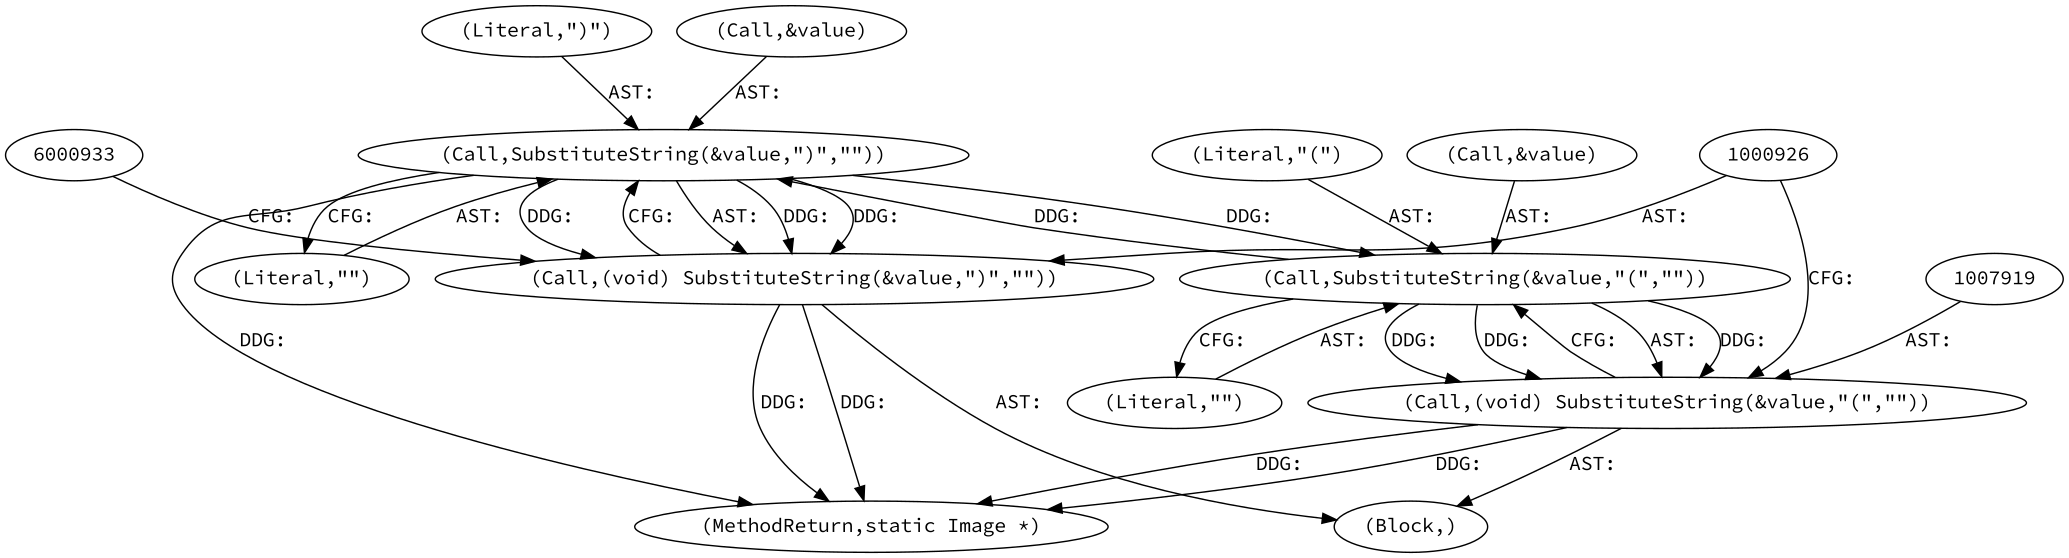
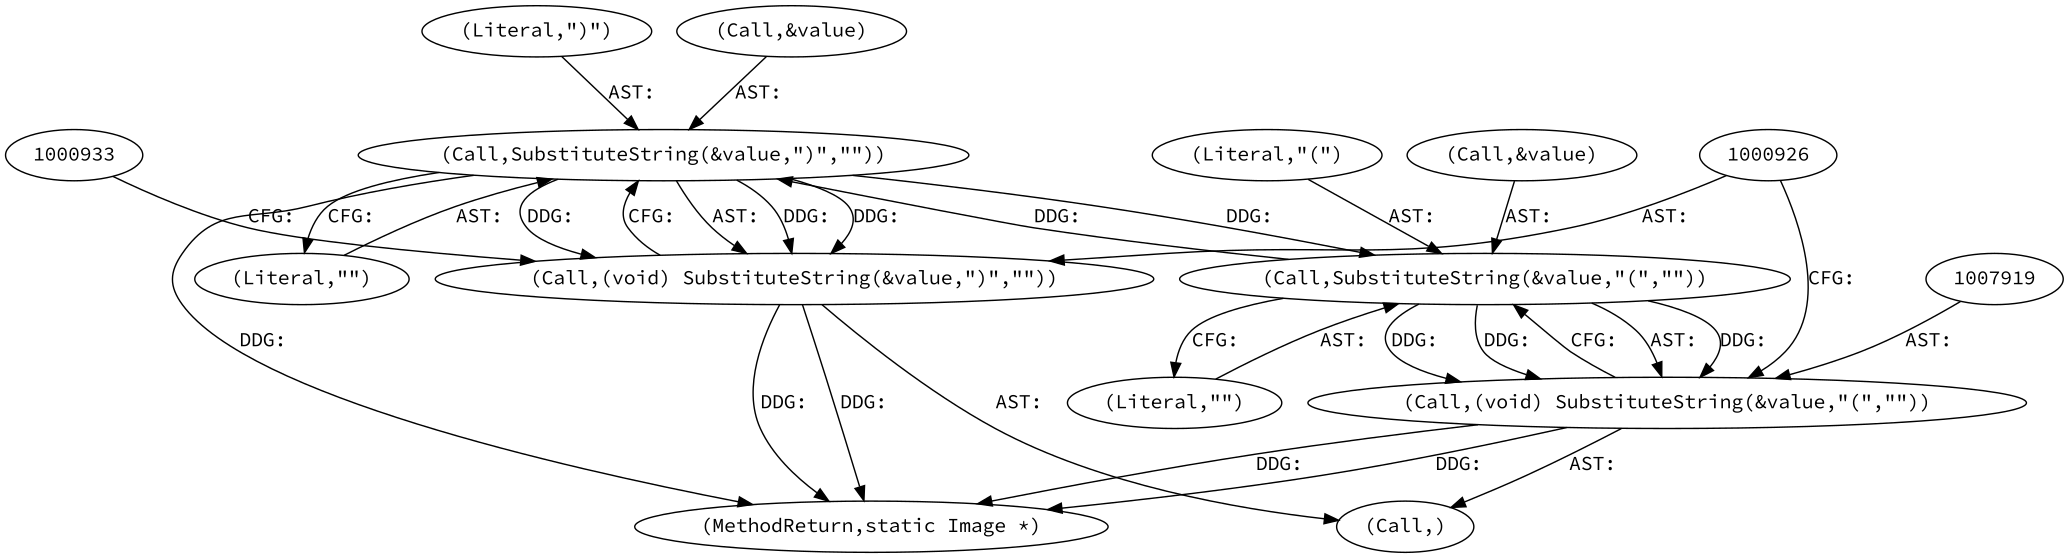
node "6000933": label "6000933" -> "1000933"
node "(Block,)": label "(Block,)" -> "(Call,)"
